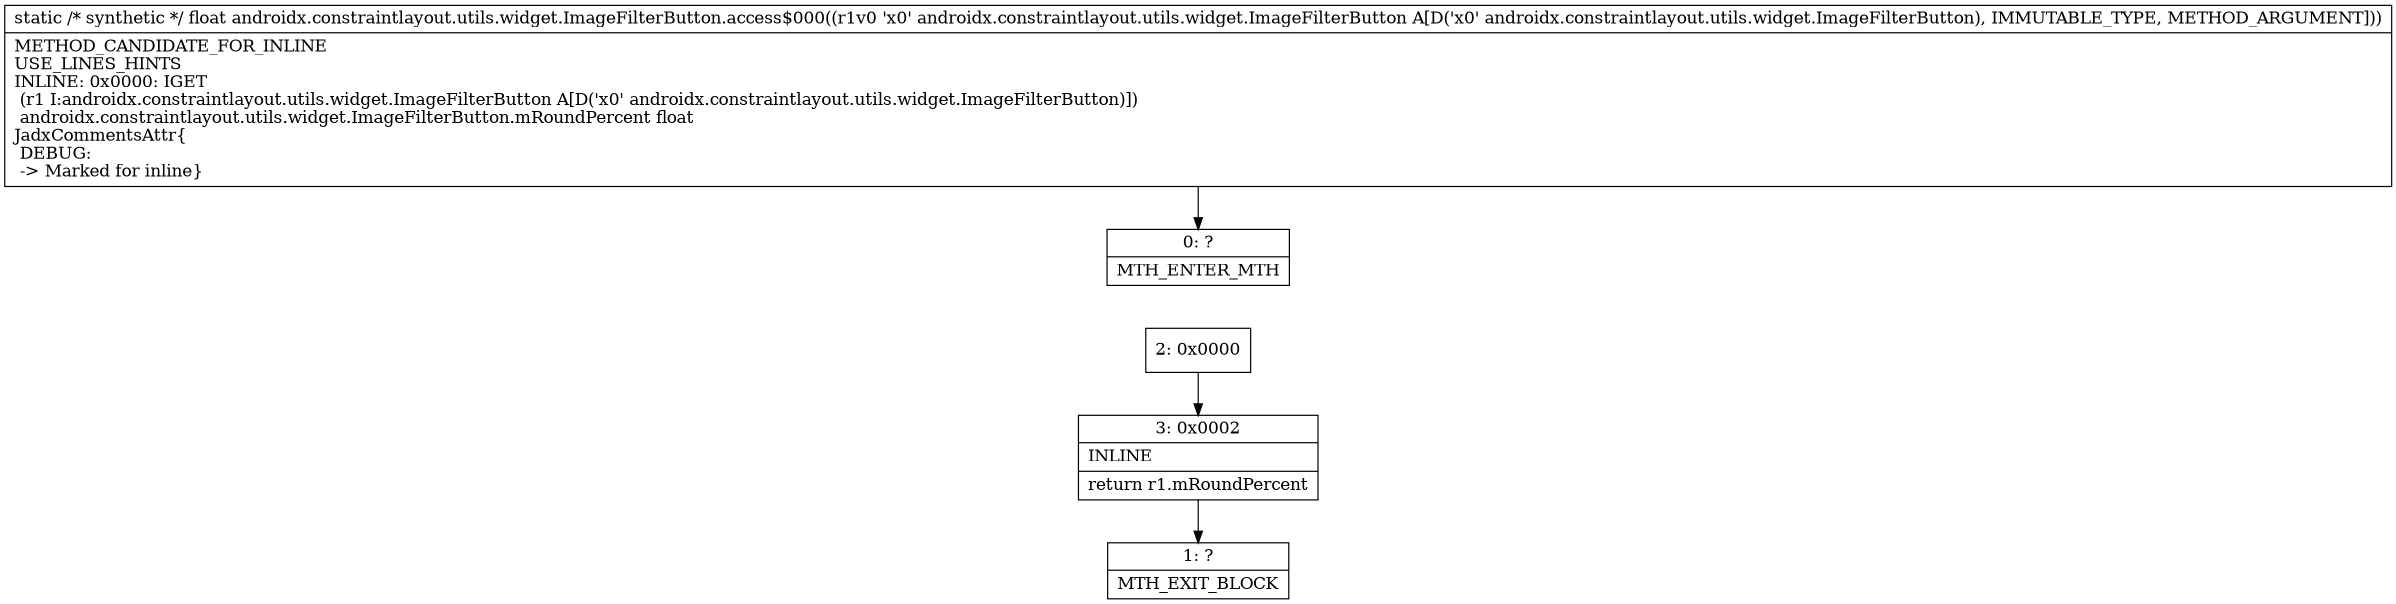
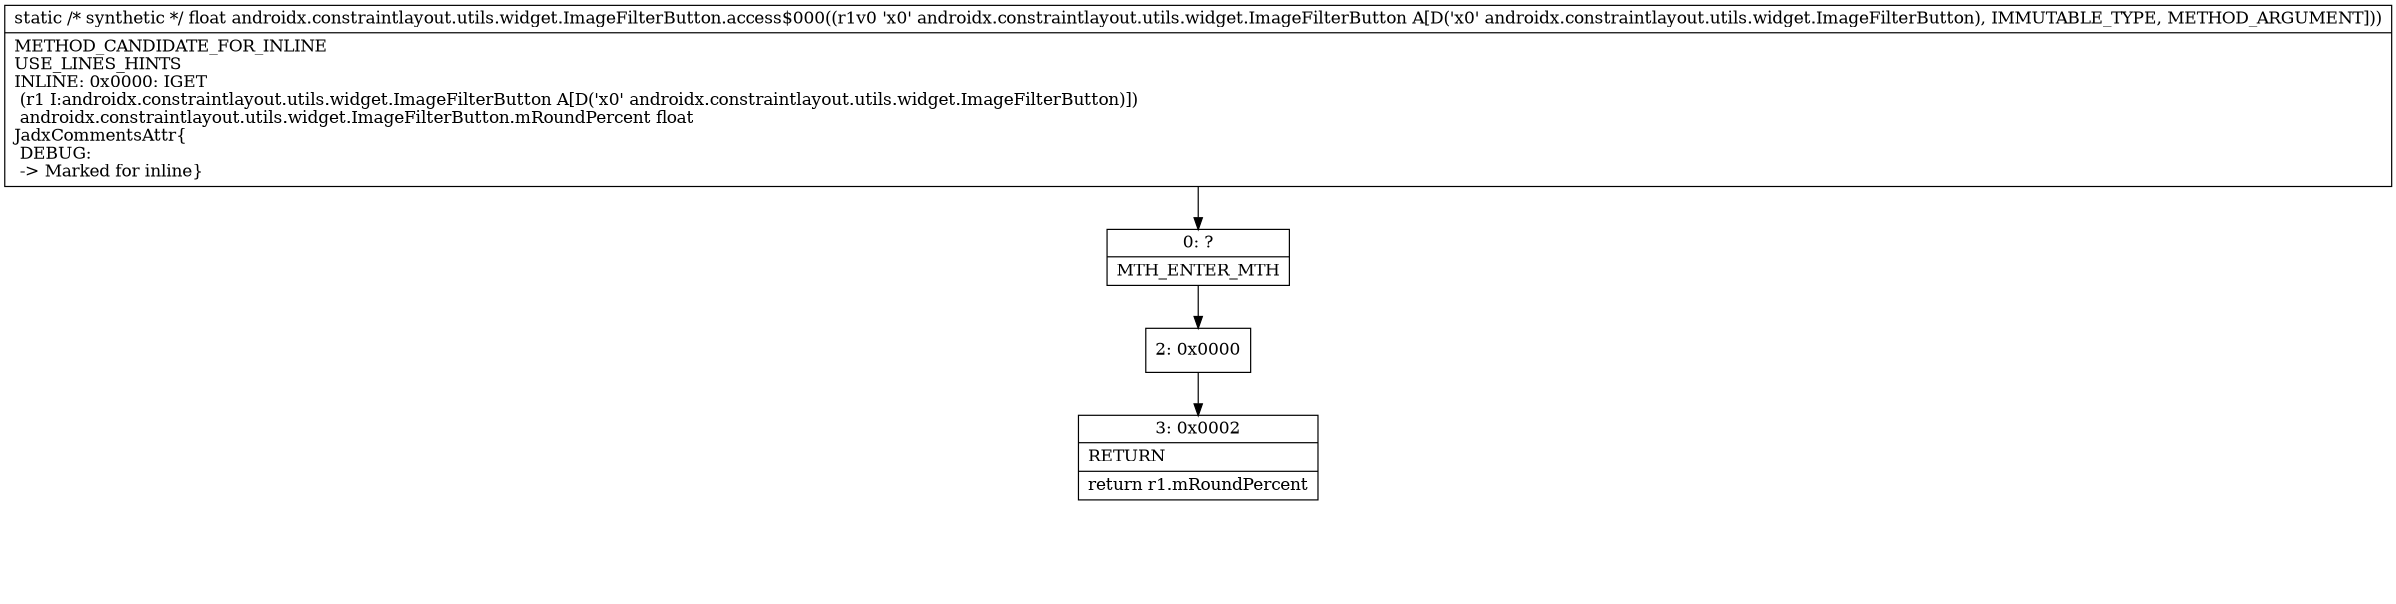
edge "0: ?" -> "2: 0x0000": added
node "3: 0x0002": text "INLINE" -> "RETURN"
node "1: ?": removed
